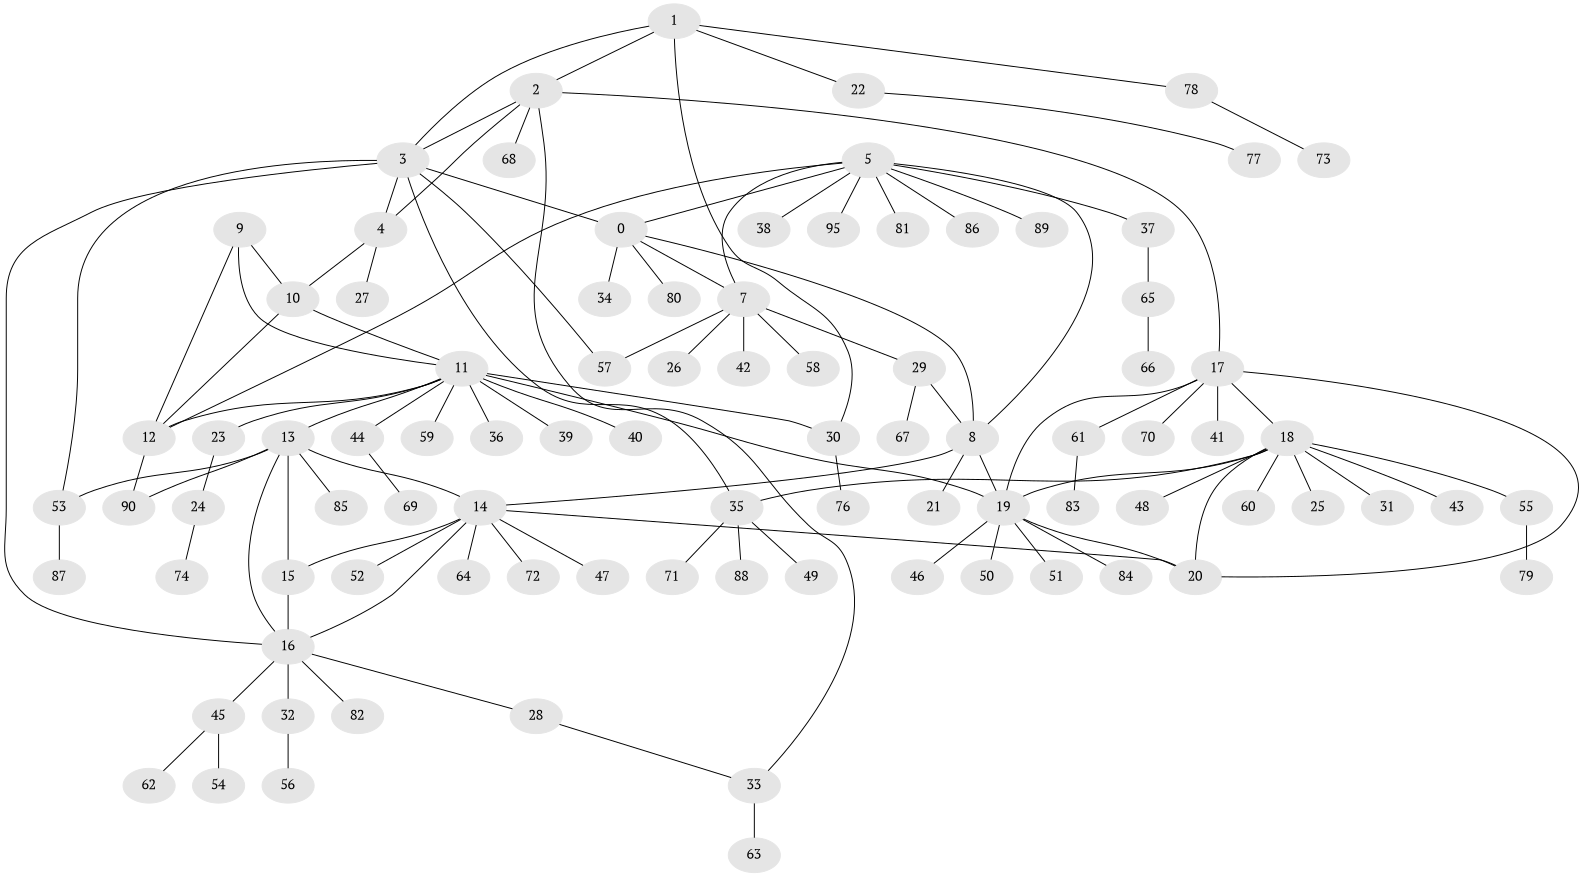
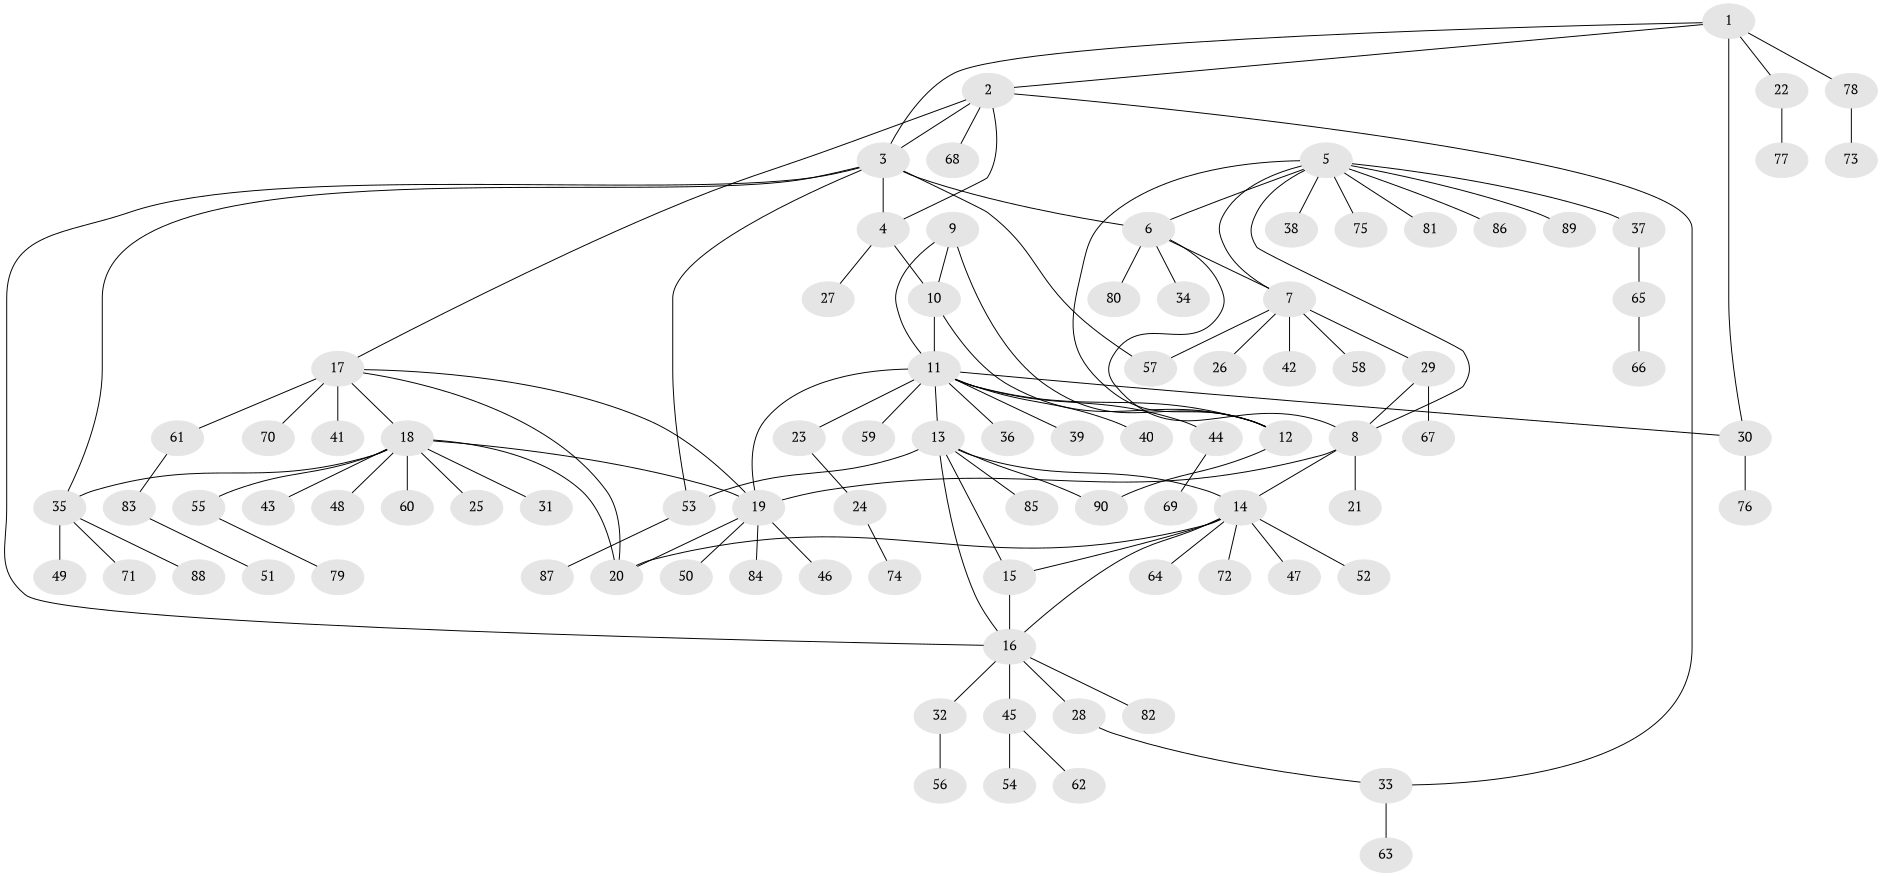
node "0": label "0" -> "6"
node "95": label "95" -> "75"
edge "19" -- "51": now "83" -- "51"
